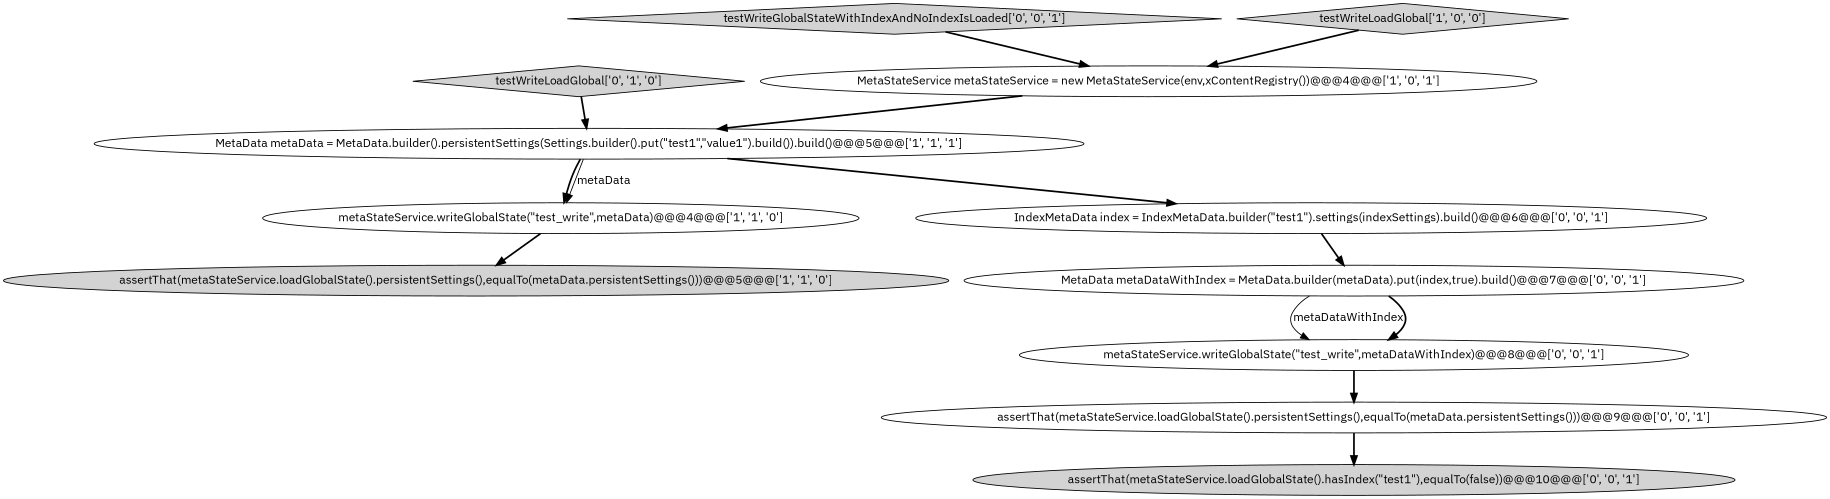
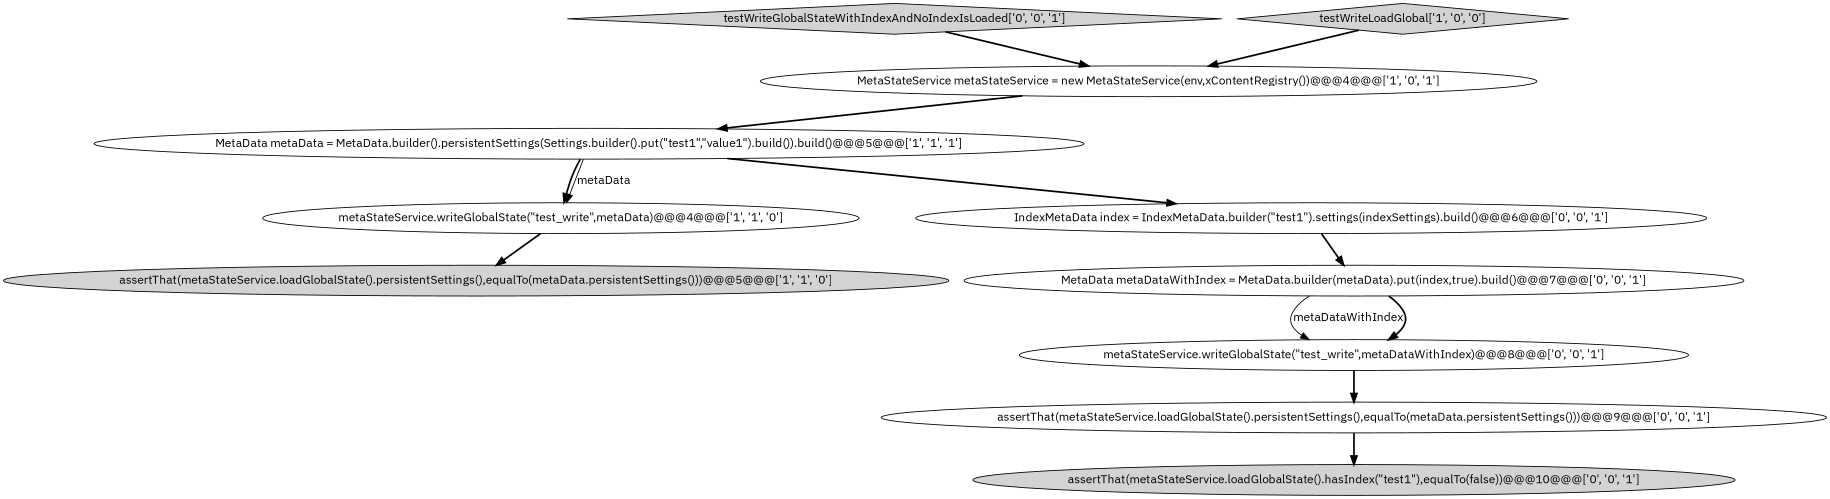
node "testWriteLoadGlobal['0', '1', '0']": removed
